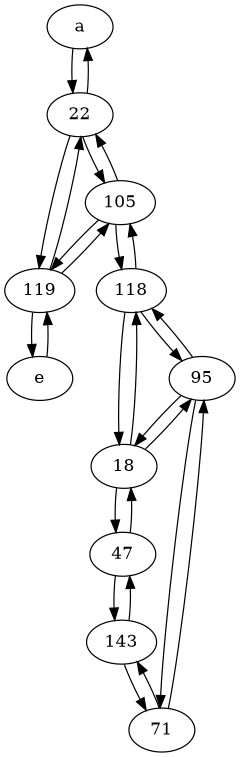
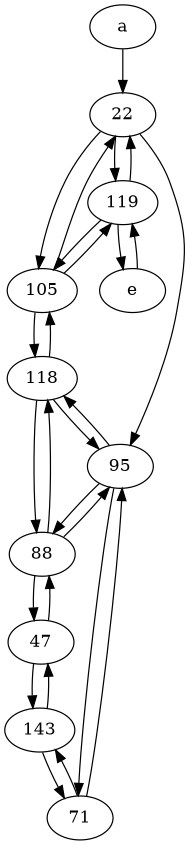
edge "22" -> "a": now "22" -> "95"
node "18": label "18" -> "88"
